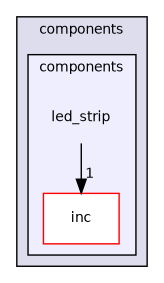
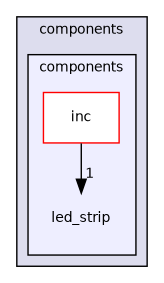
edge "led_strip" -> "inc": reversed
